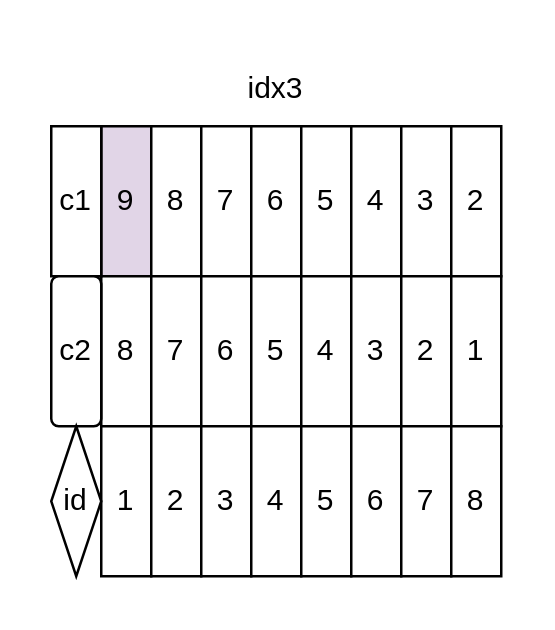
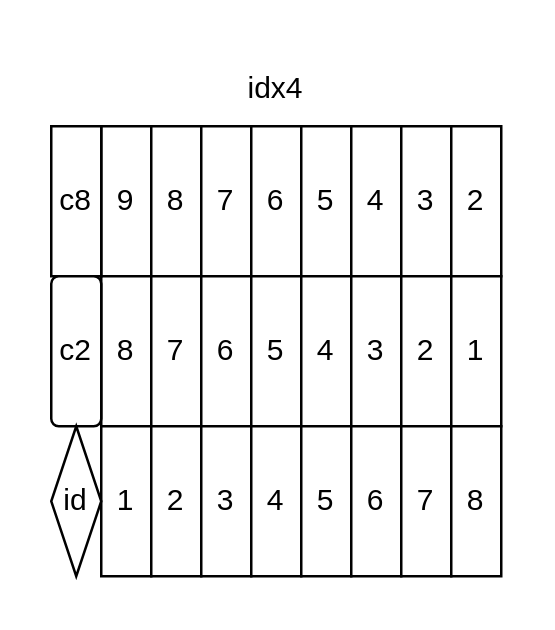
node "idx3": label "idx3" -> "idx4"
node "c1": label "c1" -> "c8"
node "9": fillcolor #e1d5e7 -> #ffffff
